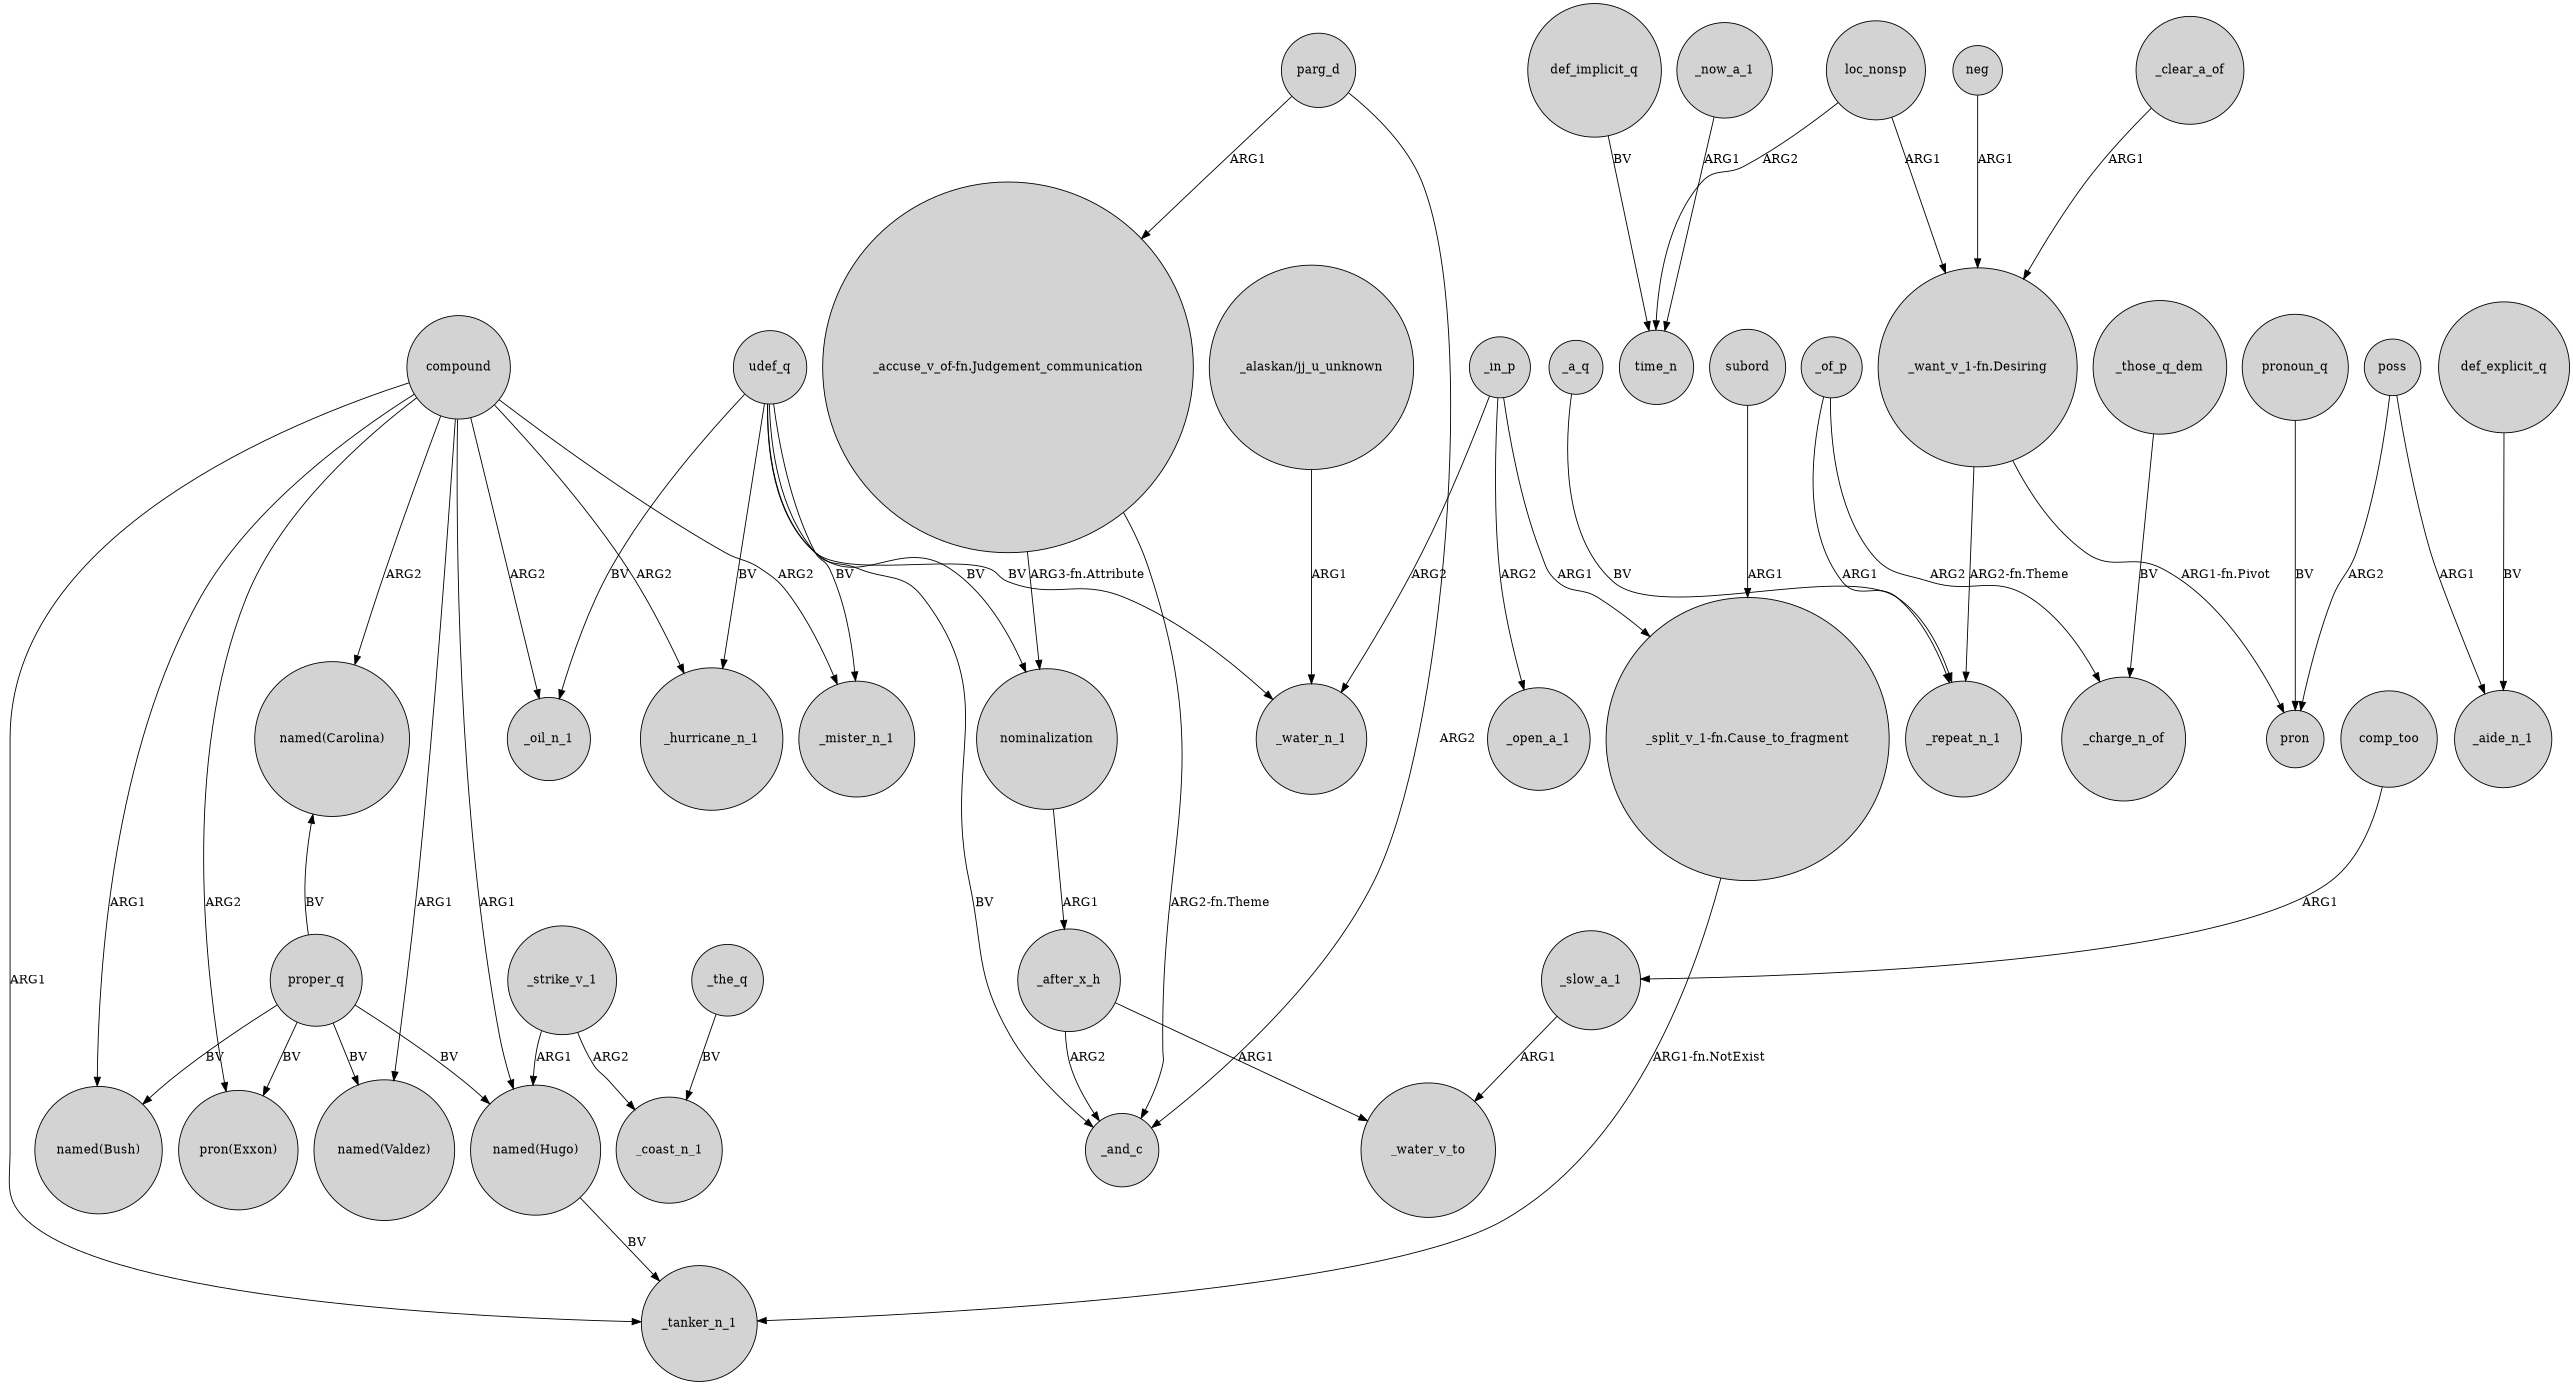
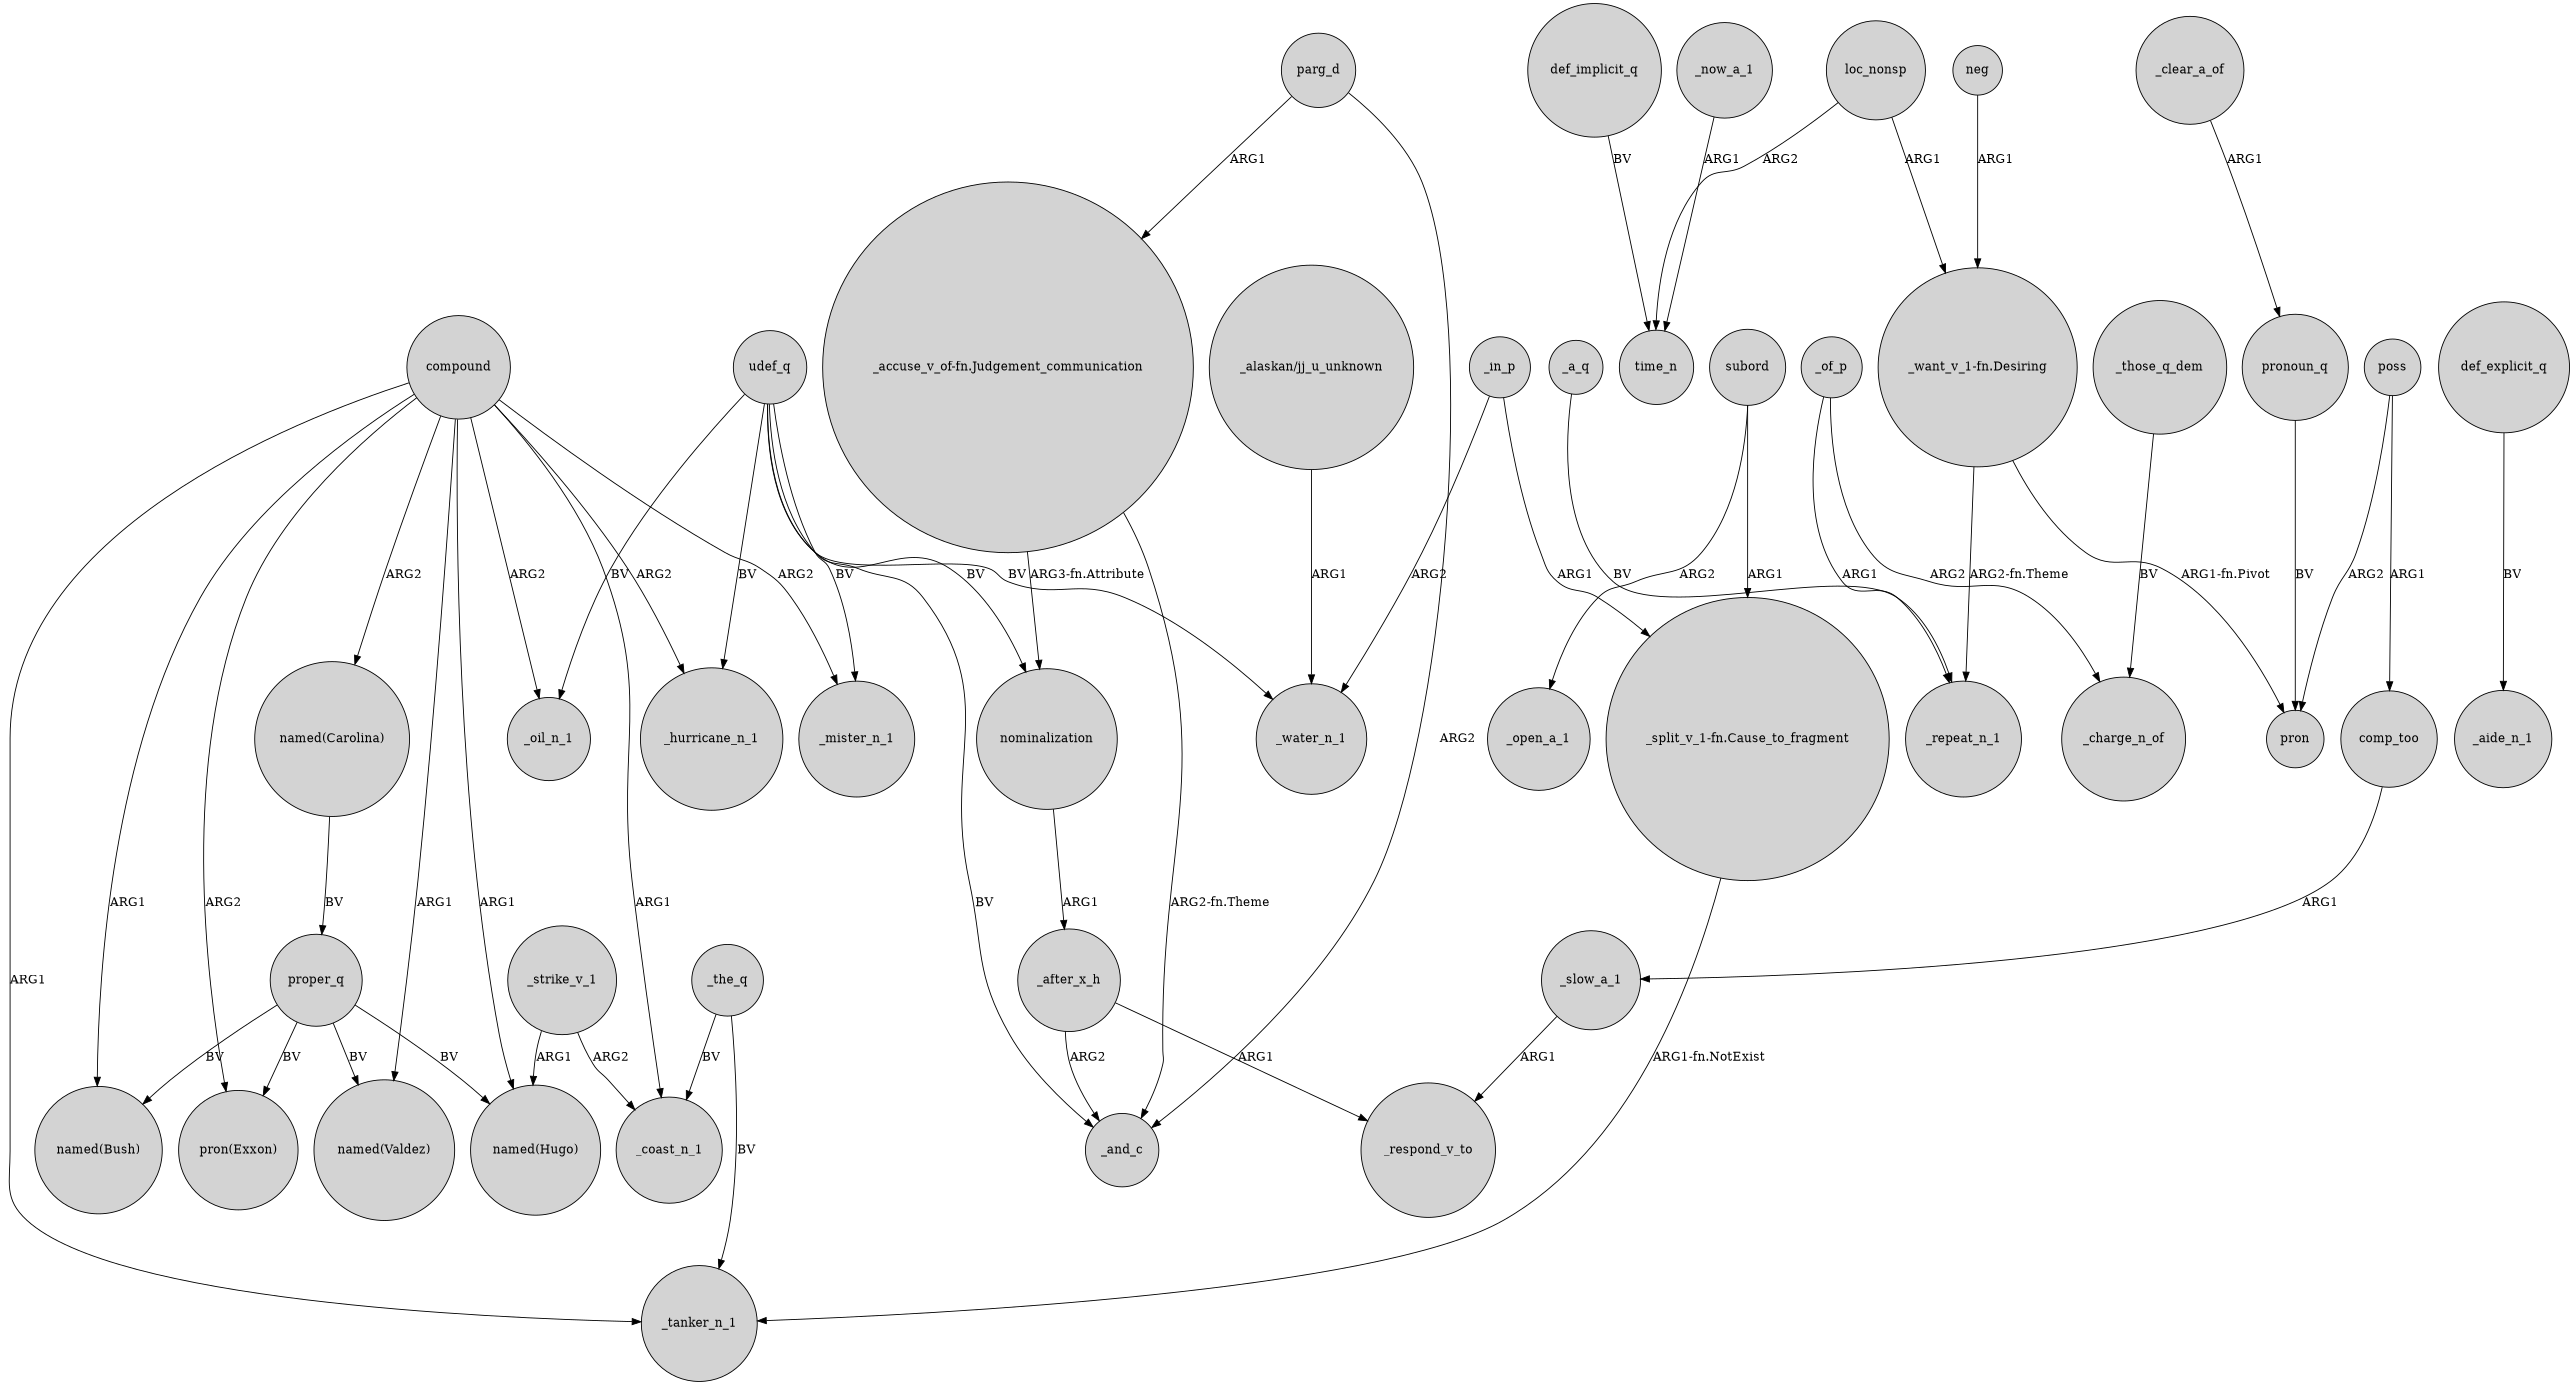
edge "_clear_a_of" -> "_want_v_1-fn.Desiring": now "_clear_a_of" -> "pronoun_q"
edge "_in_p" -> "_open_a_1": now "subord" -> "_open_a_1"
edge "poss" -> "_aide_n_1": now "poss" -> "comp_too"
edge "compound" -> "_coast_n_1": added, label "ARG1"
edge "proper_q" -> "named(Carolina)": reversed
node "_water_v_to": label "_water_v_to" -> "_respond_v_to"
edge "named(Hugo)" -> "_tanker_n_1": now "_the_q" -> "_tanker_n_1"
